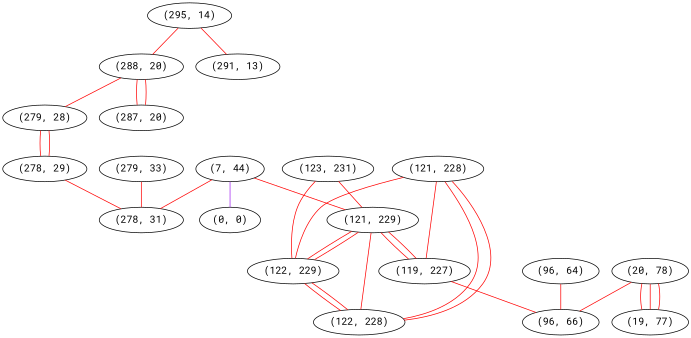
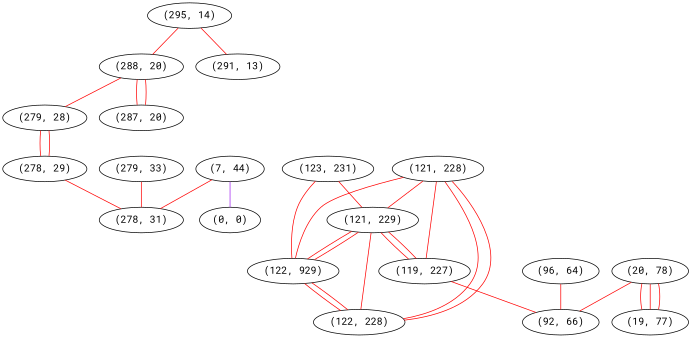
edge "(7, 44)" -- "(121, 229)": now "(121, 228)" -- "(121, 229)"
node "(122, 229)": label "(122, 229)" -> "(122, 929)"
node "(96, 66)": label "(96, 66)" -> "(92, 66)"
